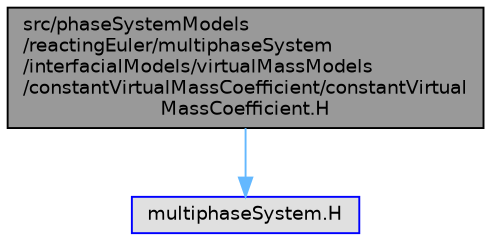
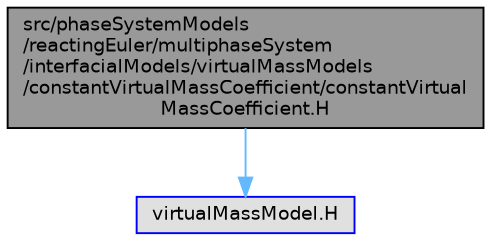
node "multiphaseSystem.H": label "multiphaseSystem.H" -> "virtualMassModel.H"
